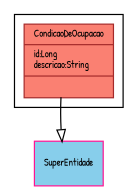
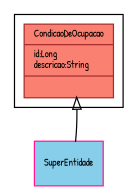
edge "CondicaoDeOcupacao" -> "SuperEntidade": reversed
